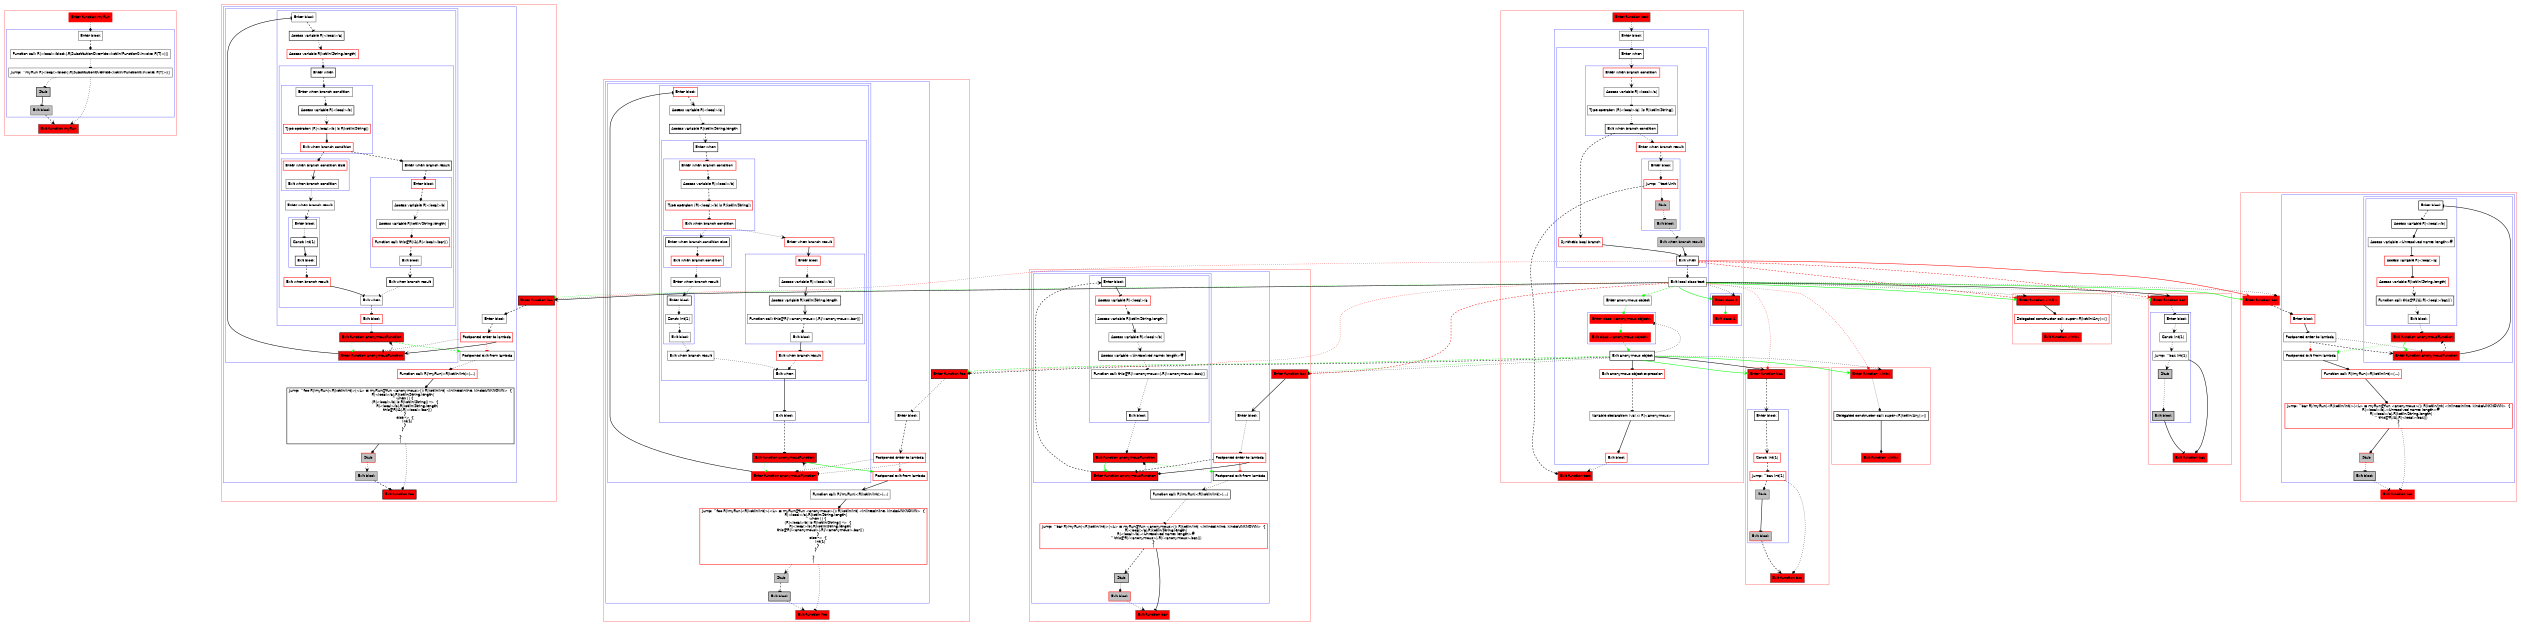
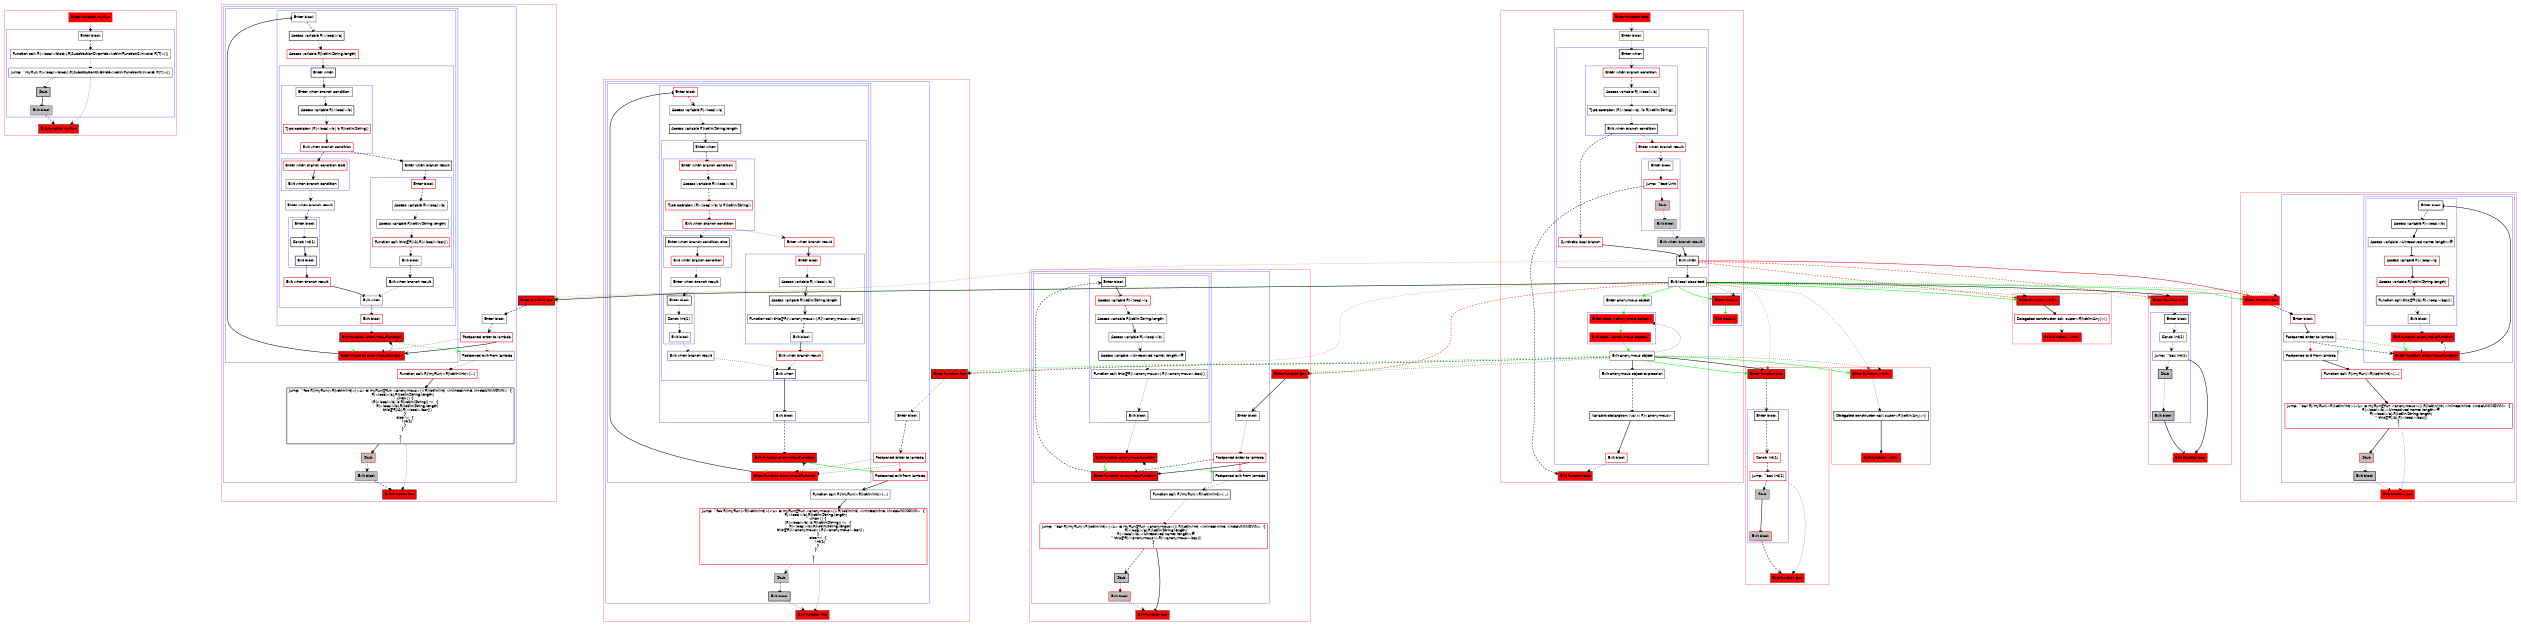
edge "Exit local class test" -> "Enter anonymous object": style dashed -> bold
node "Exit anonymous object": color black -> gray40
node "Exit anonymous object expression": color red -> gray40
node "Variable declaration: lval x: R|<anonymous>|": color gray40 -> black
